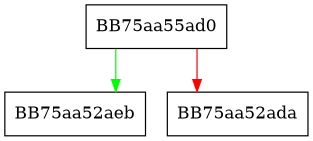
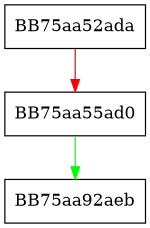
edge "BB75aa55ad0" -> "BB75aa52ada": reversed
node "BB75aa52aeb": label "BB75aa52aeb" -> "BB75aa92aeb"
